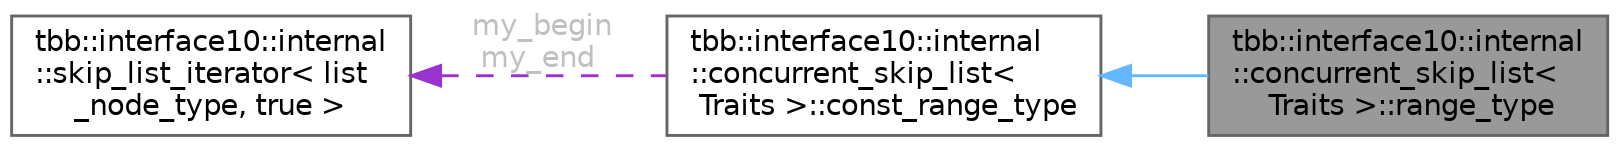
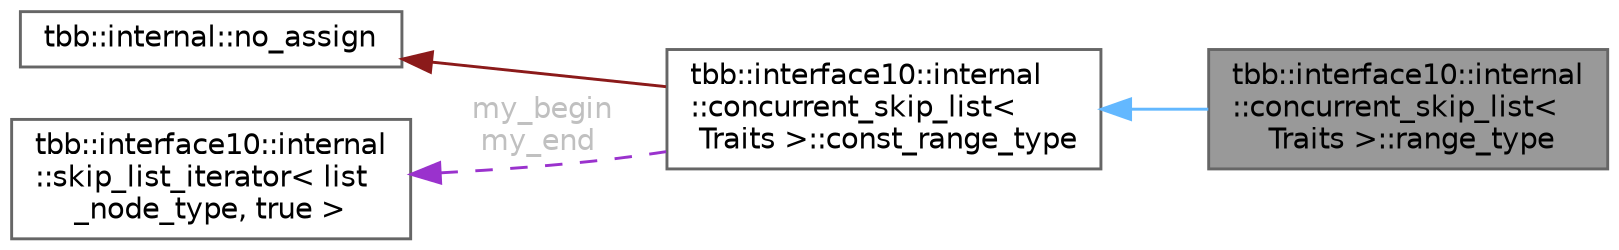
node "tbb::internal::no_assign": added
